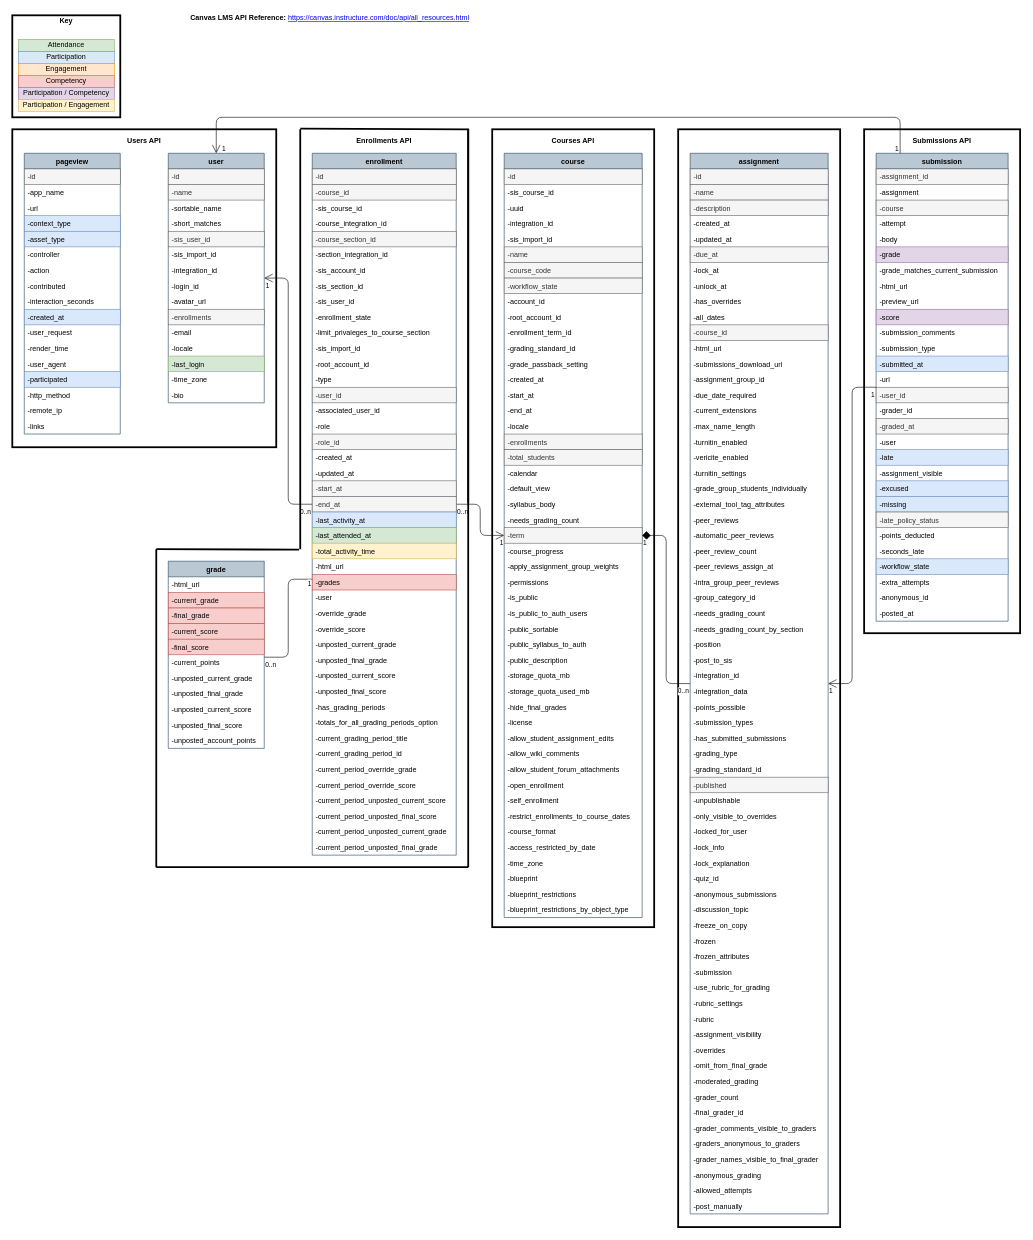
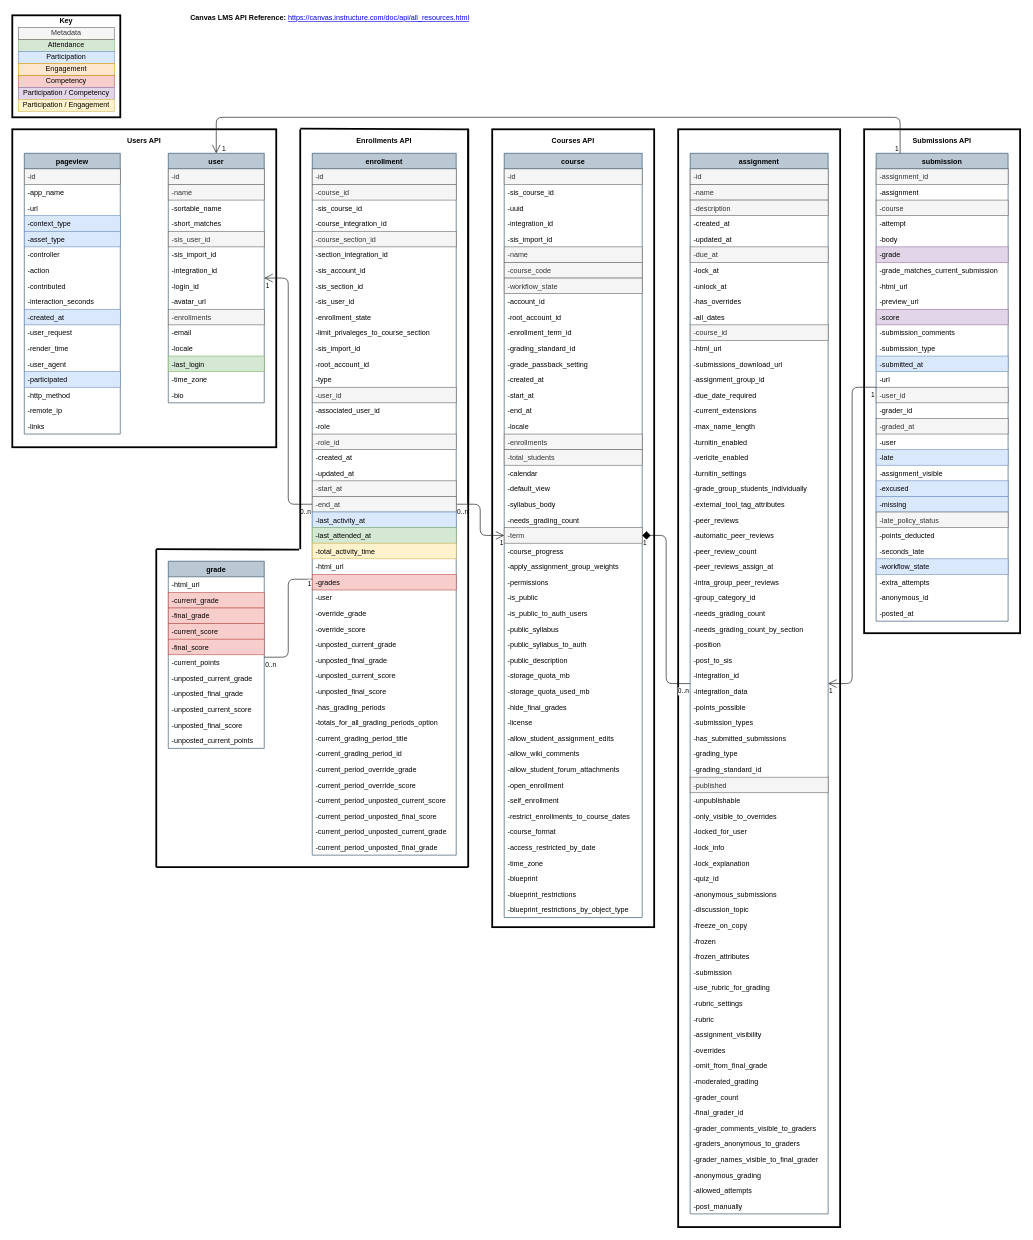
node "Metadata": added
node "-public_sortable": label "-public_sortable" -> "-public_syllabus"
node "-unposted_account_points": label "-unposted_account_points" -> "-unposted_current_points"
